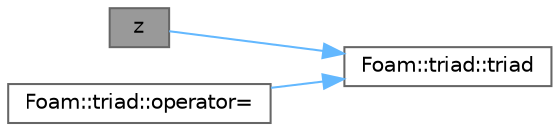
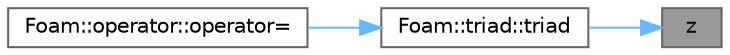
edge "z" -> "Foam::triad::triad": reversed
node "Foam::triad::operator=": label "Foam::triad::operator=" -> "Foam::operator::operator="
